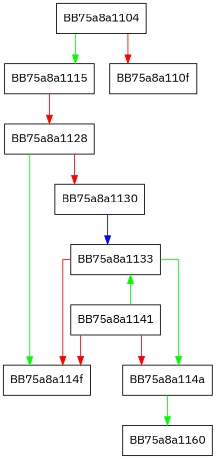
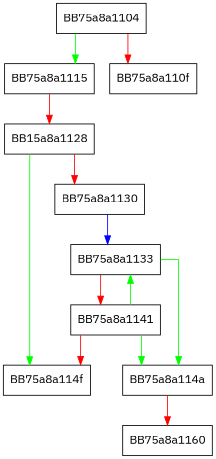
node "BB75a8a1128": label "BB75a8a1128" -> "BB15a8a1128"
edge "BB75a8a1133" -> "BB75a8a114f": now "BB75a8a1133" -> "BB75a8a1141"
edge "BB75a8a1141" -> "BB75a8a114a": color red -> green
edge "BB75a8a114a" -> "BB75a8a1160": color green -> red
